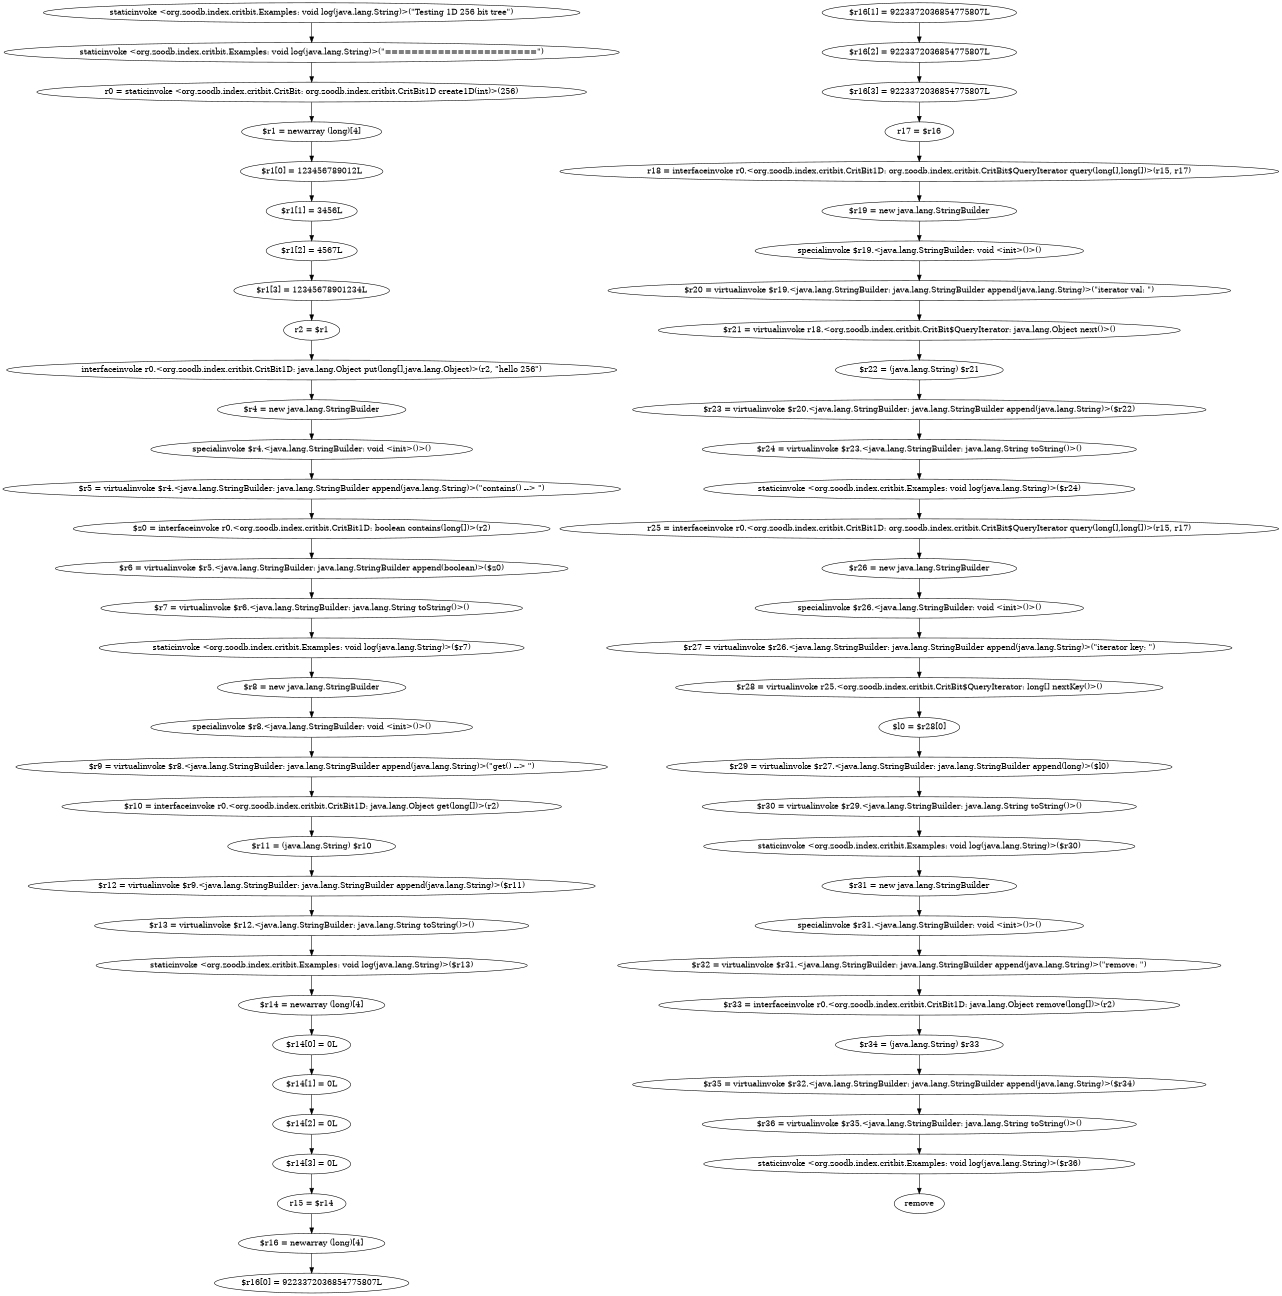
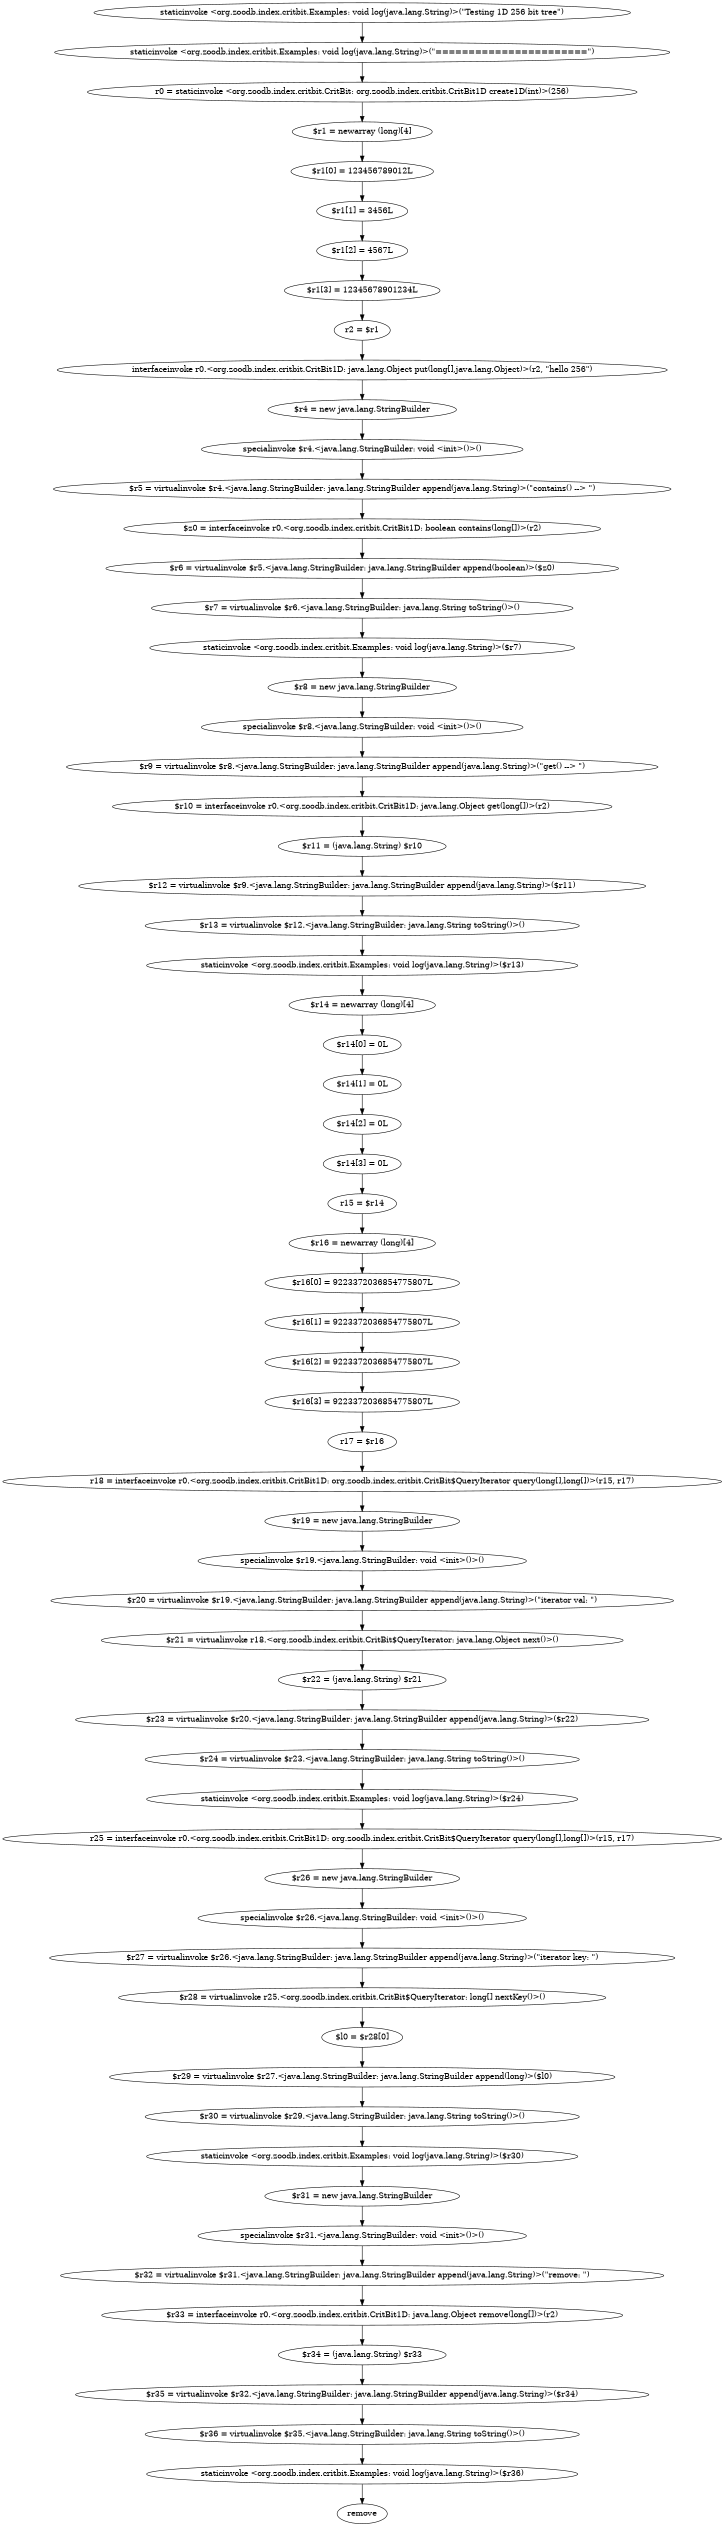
edge "$r16[0] = 9223372036854775807L" -> "$r16[1] = 9223372036854775807L": added
